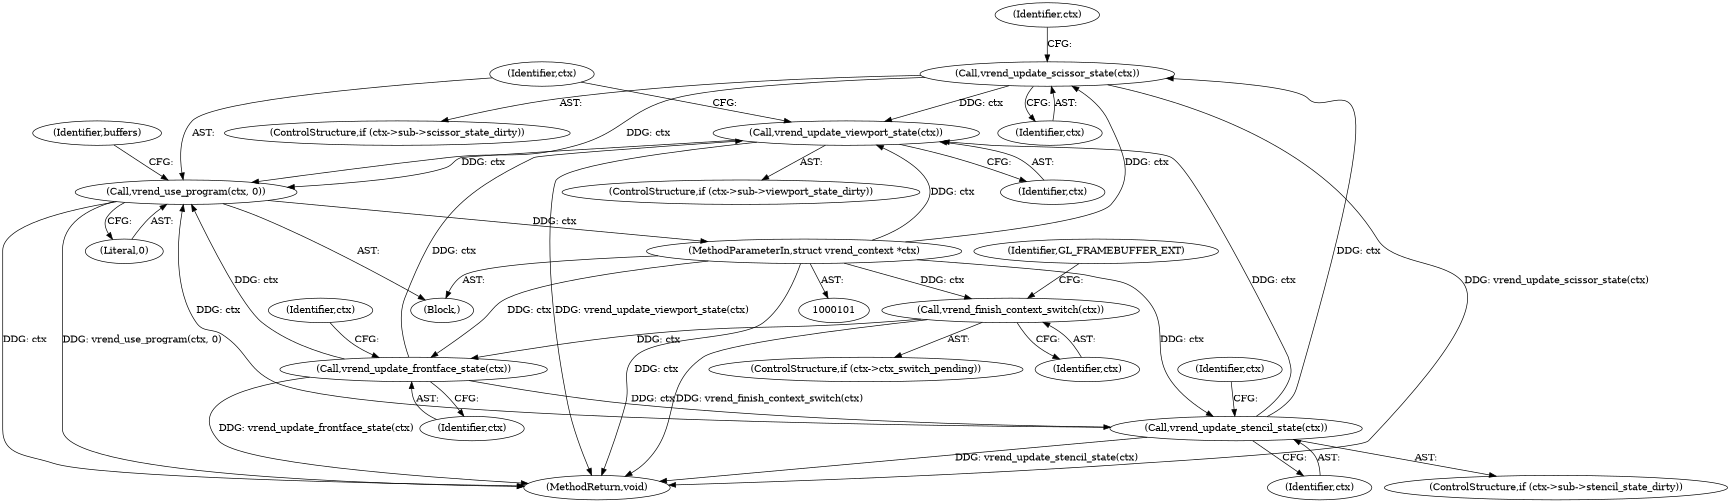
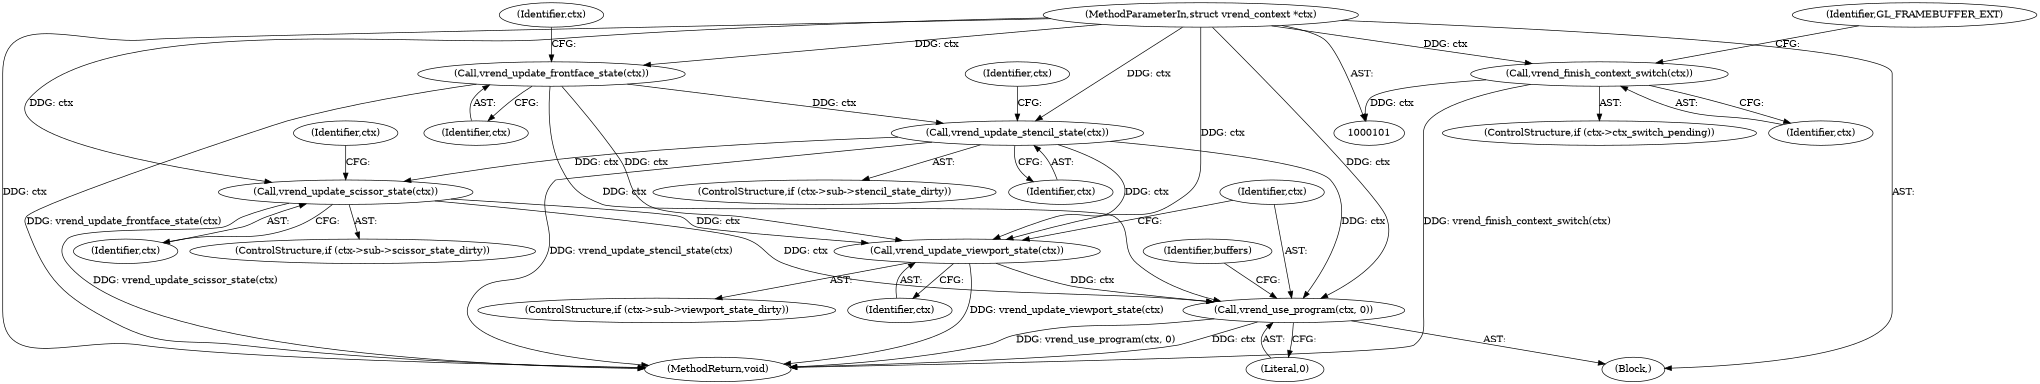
edge "(Call,vrend_use_program(ctx, 0))" -> "(MethodParameterIn,struct vrend_context *ctx)": reversed
edge "(Call,vrend_finish_context_switch(ctx))" -> "(Call,vrend_update_frontface_state(ctx))": now "(Call,vrend_finish_context_switch(ctx))" -> "1000101"
